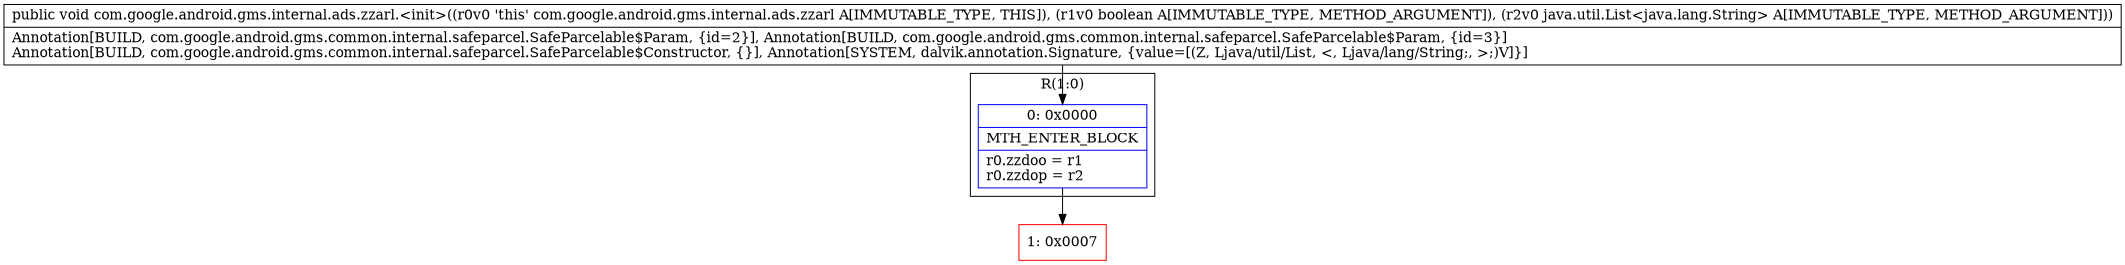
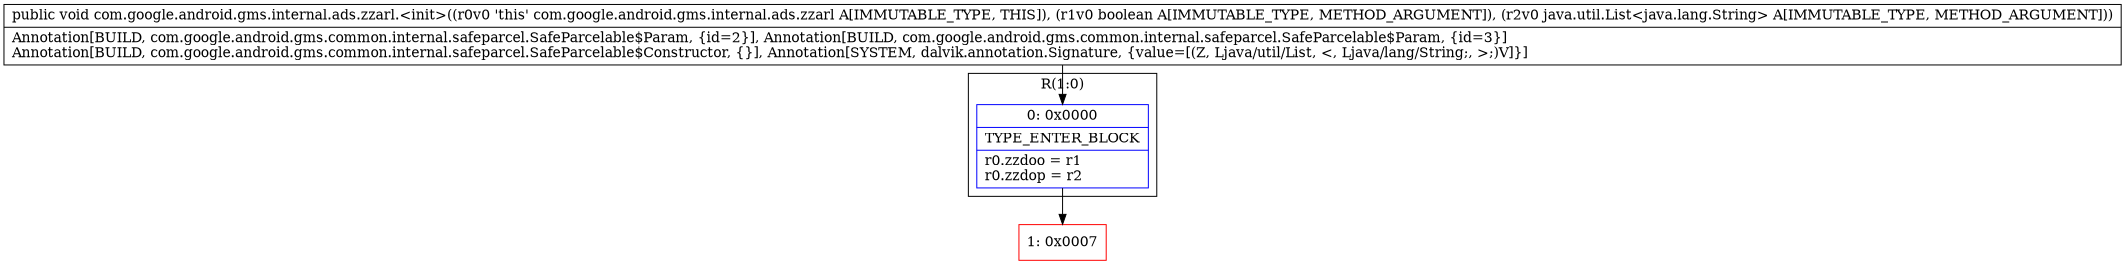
node "0: 0x0000": text "MTH_ENTER_BLOCK" -> "TYPE_ENTER_BLOCK"
